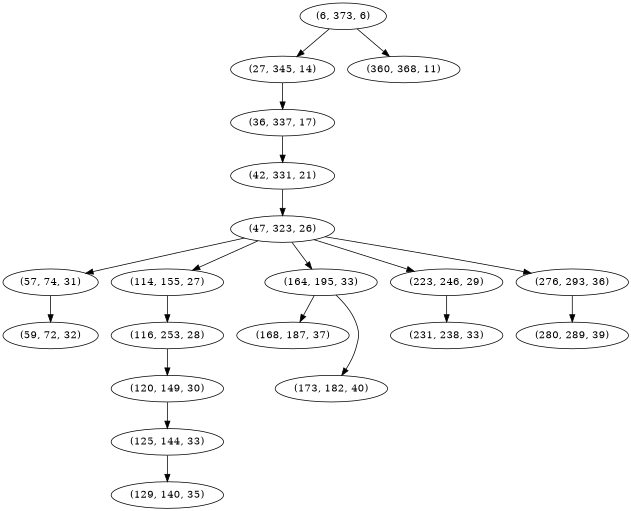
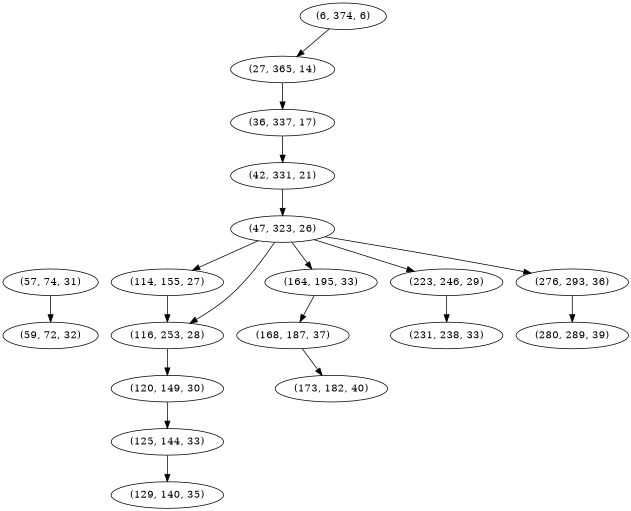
node "(6, 373, 6)": label "(6, 373, 6)" -> "(6, 374, 6)"
node "(27, 345, 14)": label "(27, 345, 14)" -> "(27, 365, 14)"
node "(360, 368, 11)": removed
edge "(47, 323, 26)" -> "(57, 74, 31)": now "(47, 323, 26)" -> "(116, 253, 28)"
edge "(164, 195, 33)" -> "(173, 182, 40)": now "(168, 187, 37)" -> "(173, 182, 40)"
